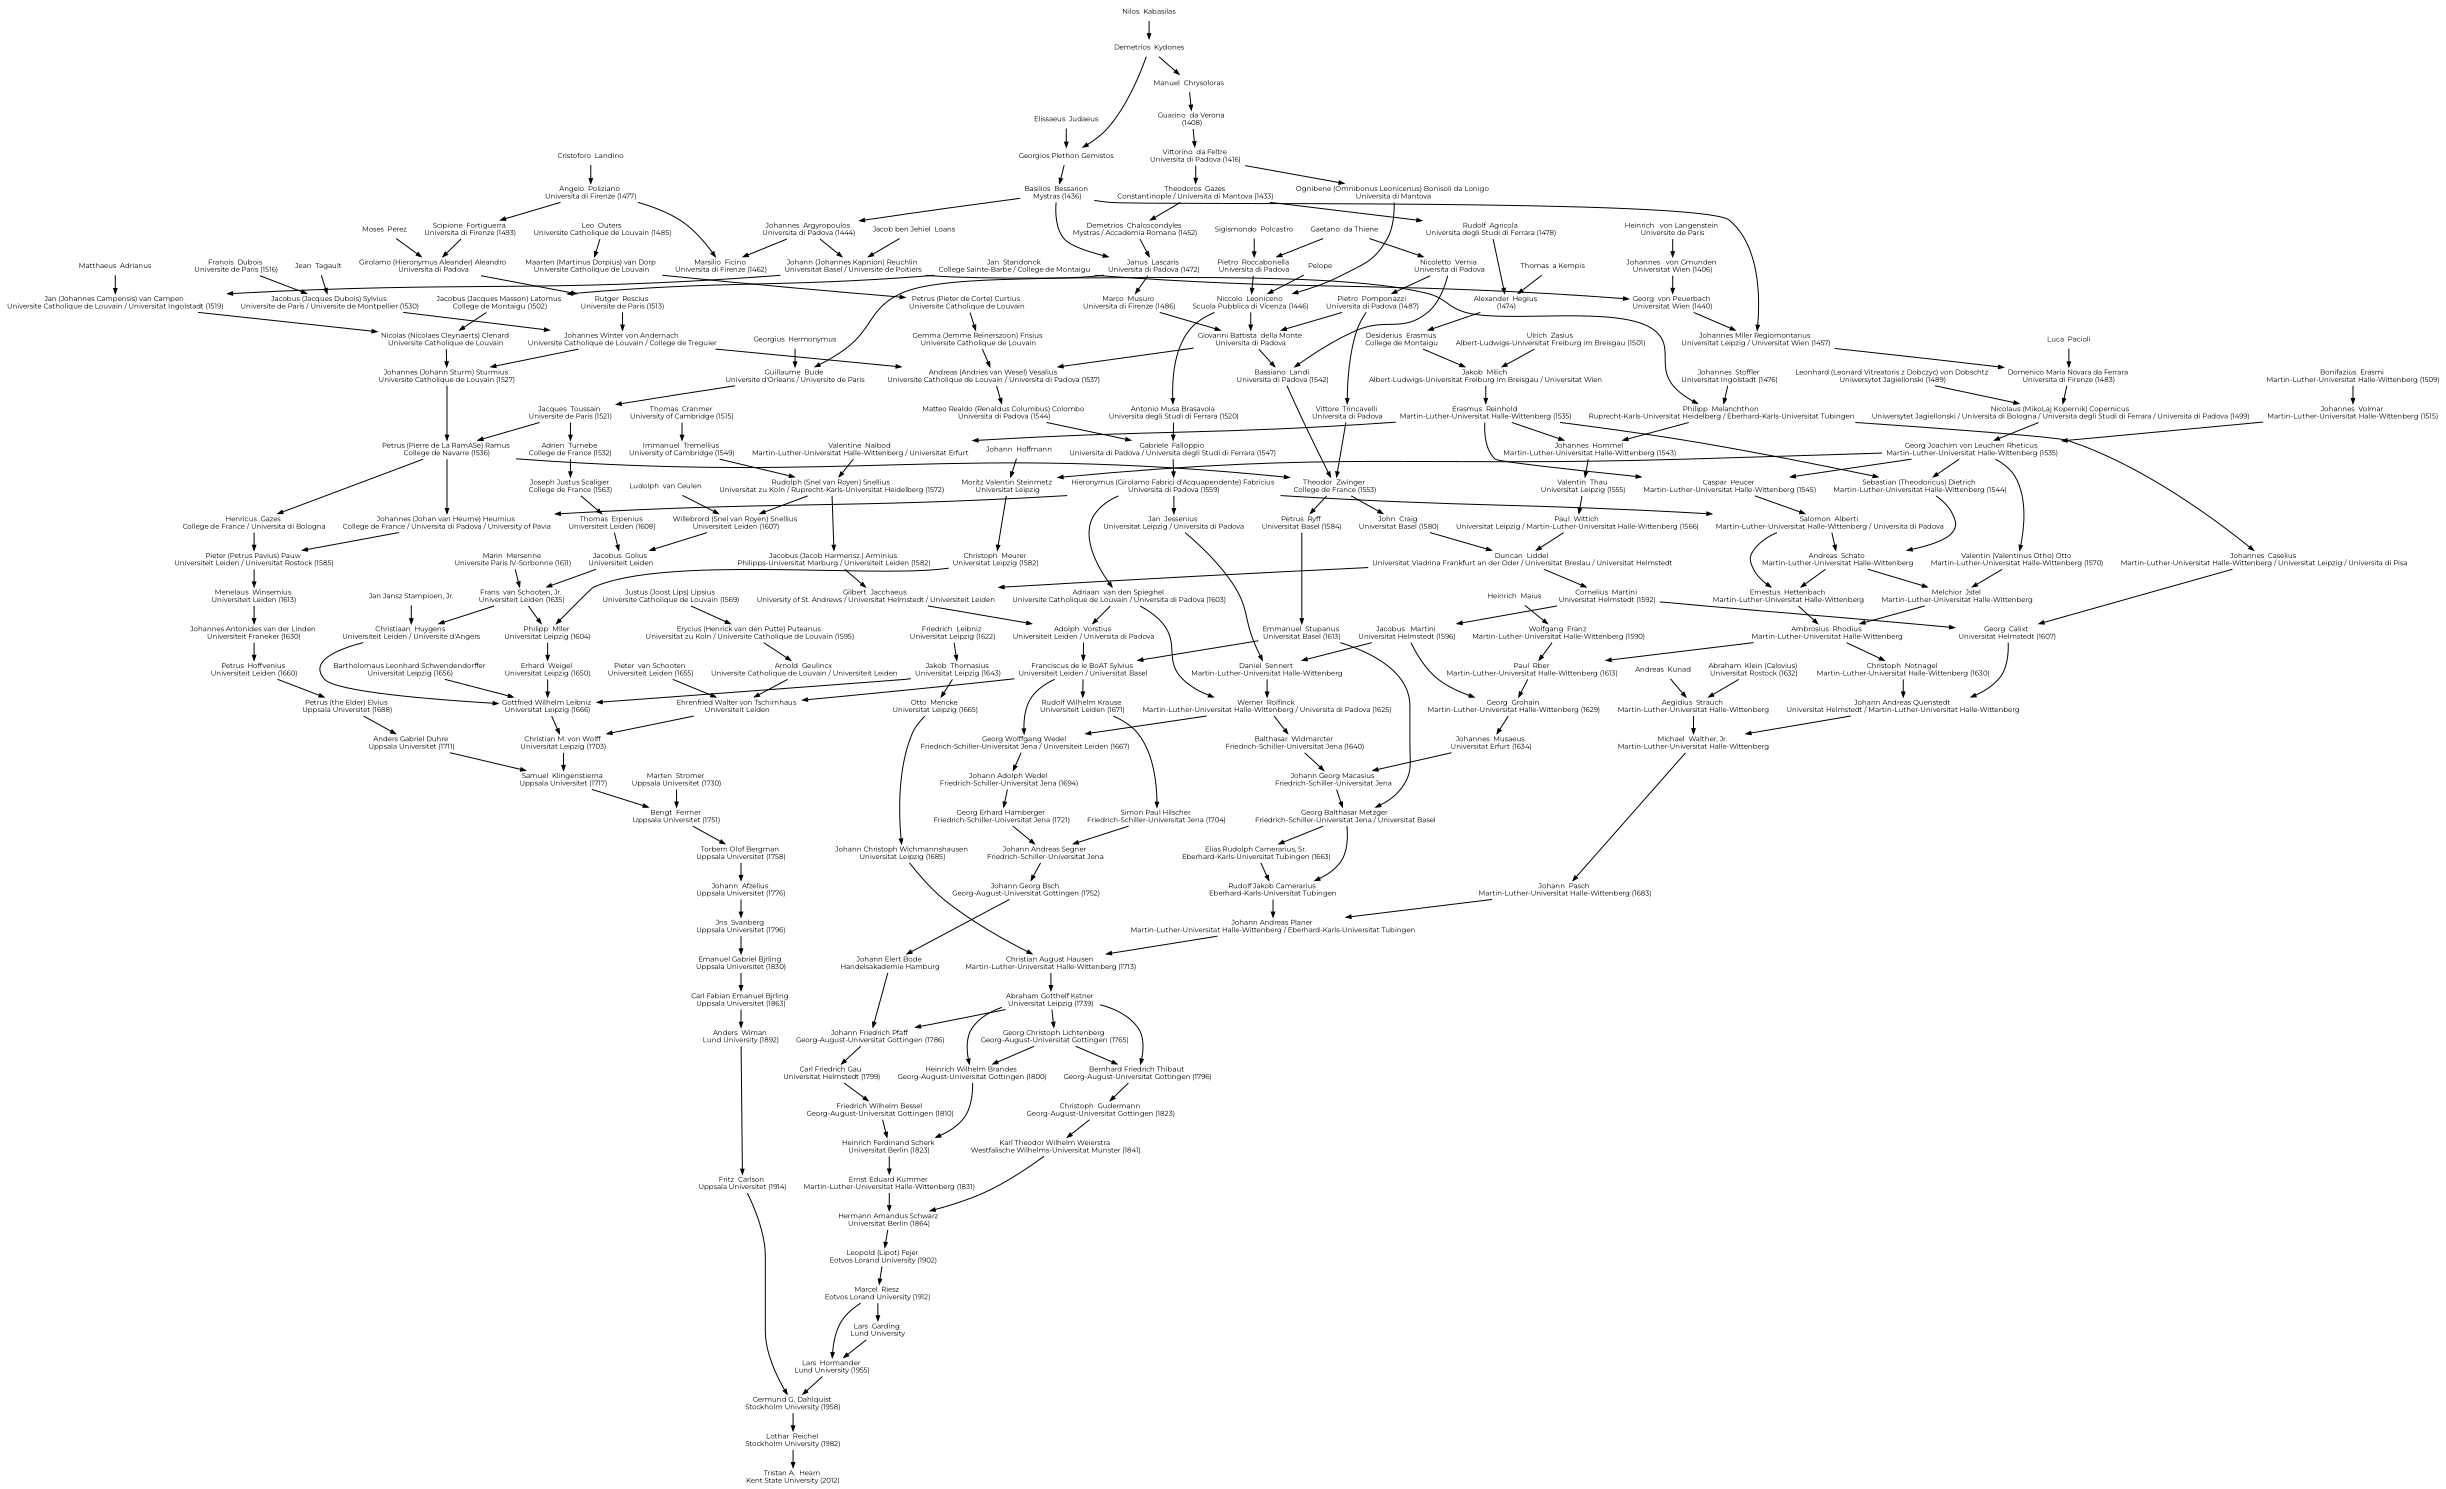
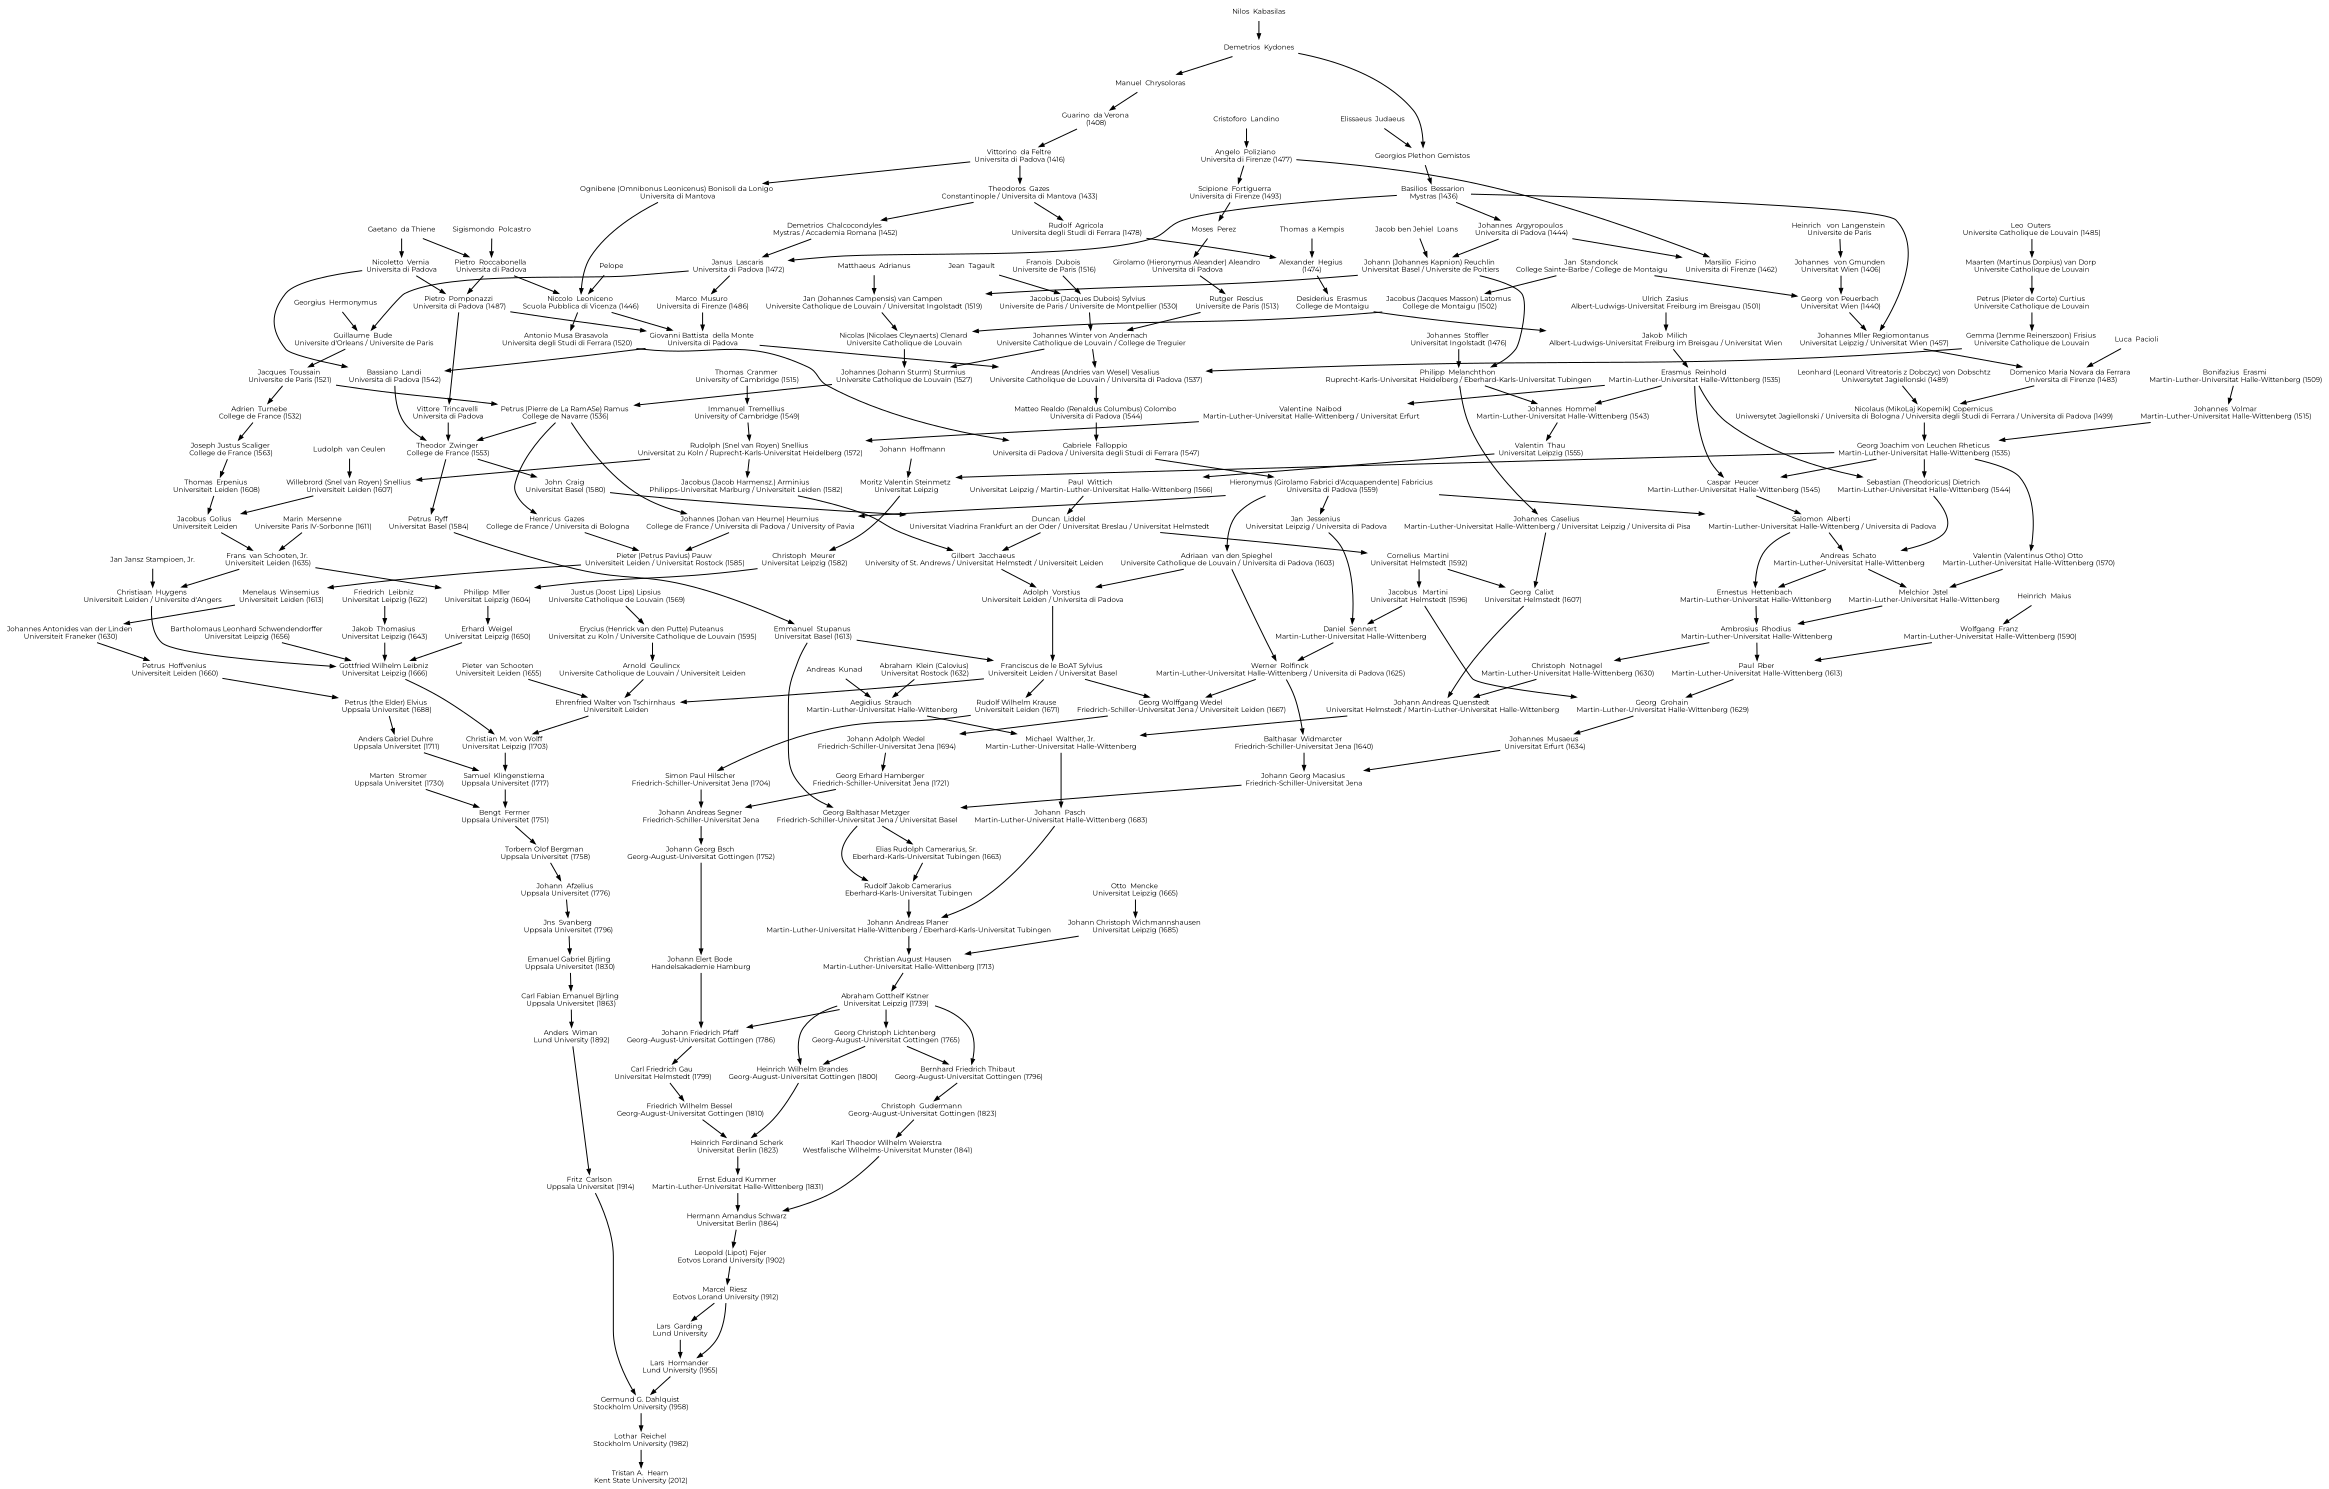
edge "Scipione  Fortiguerra Universita di Firenze (1493)" -> "Girolamo (Hieronymus Aleander) Aleandro Universita di Padova": now "Scipione  Fortiguerra Universita di Firenze (1493)" -> "Moses  Perez"
edge "Pietro  Roccabonella Universita di Padova" -> "Pietro  Pomponazzi Universita di Padova (1487)": added
edge "Jakob  Thomasius Universitat Leipzig (1643)" -> "Otto  Mencke Universitat Leipzig (1665)": removed
